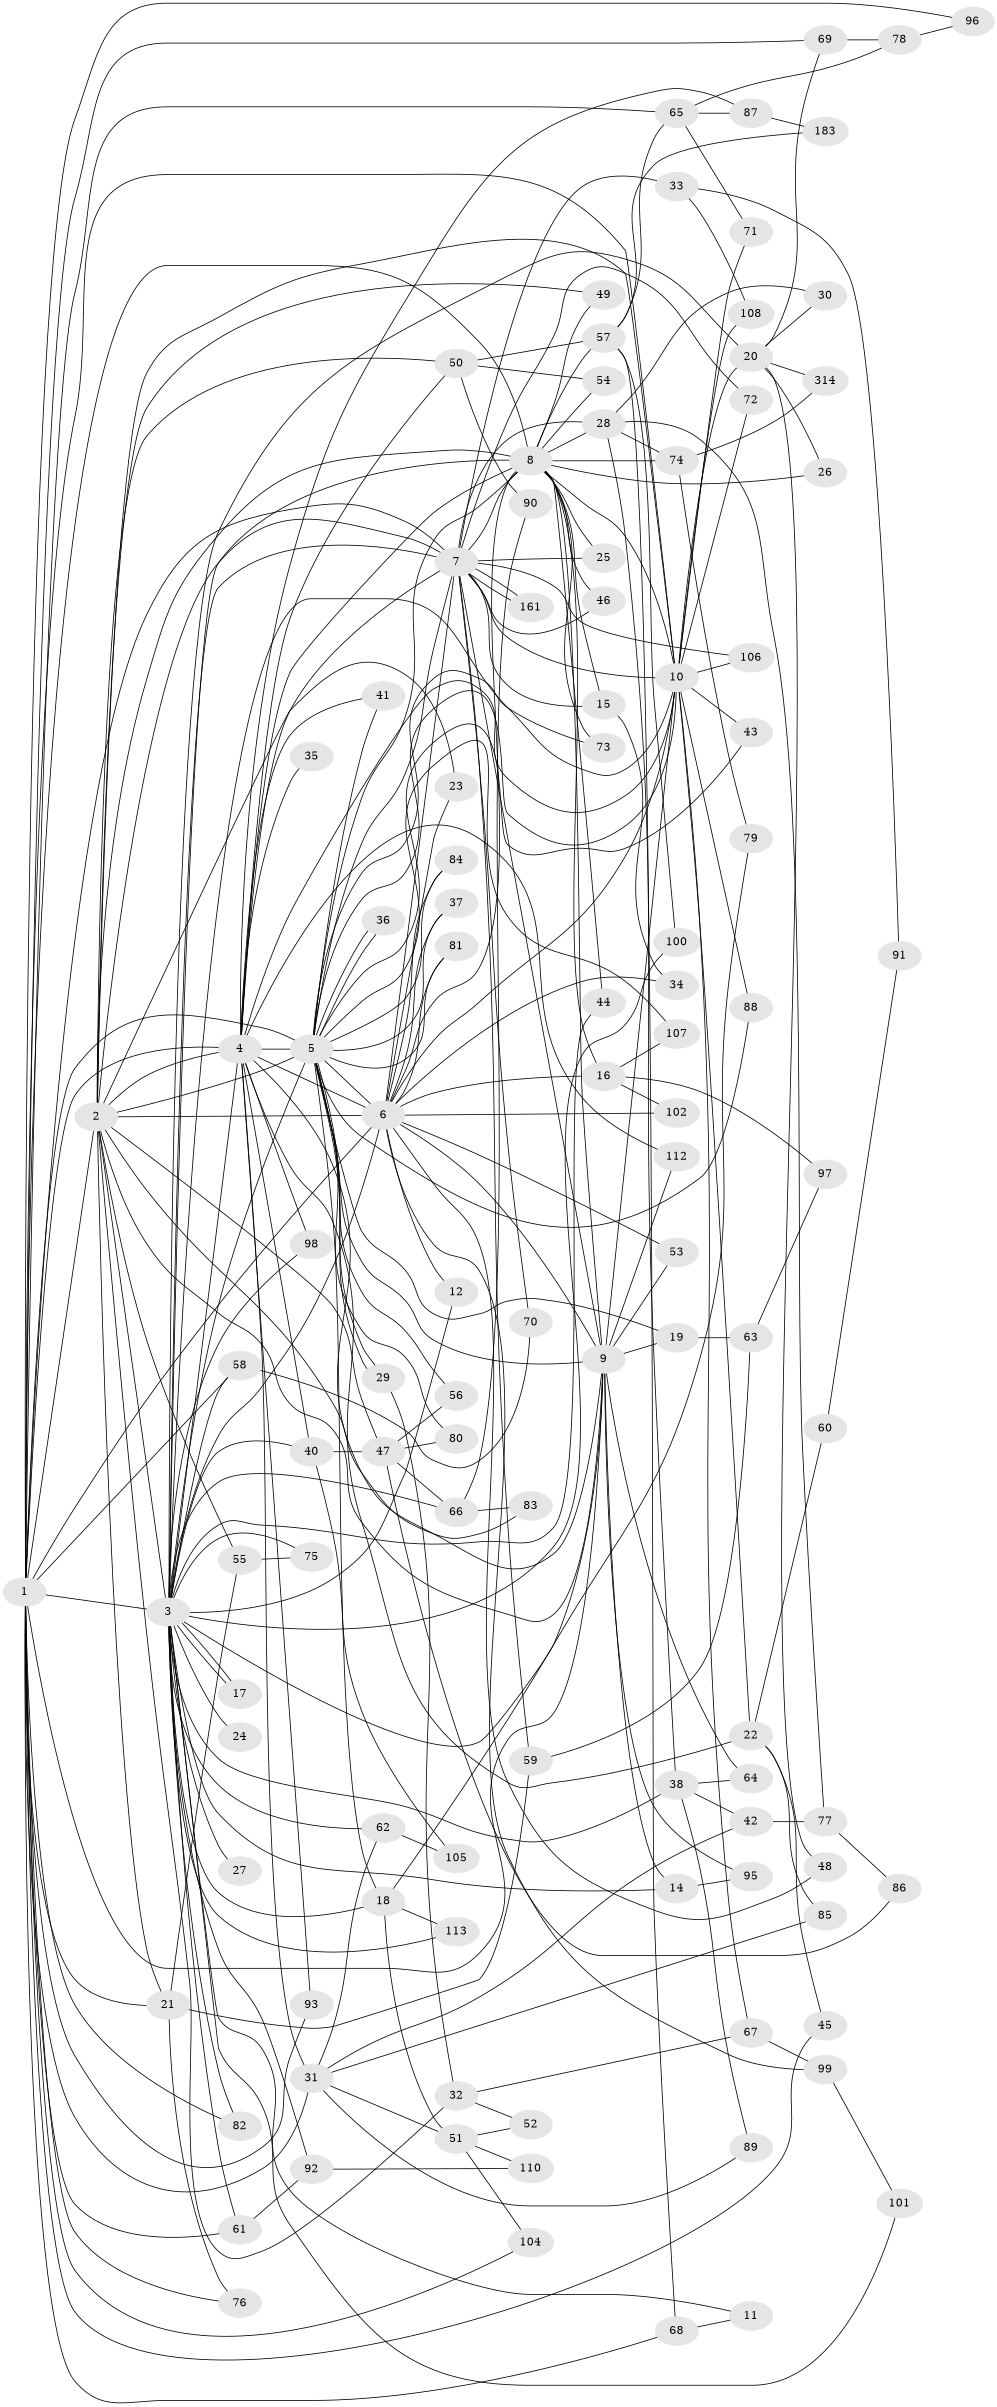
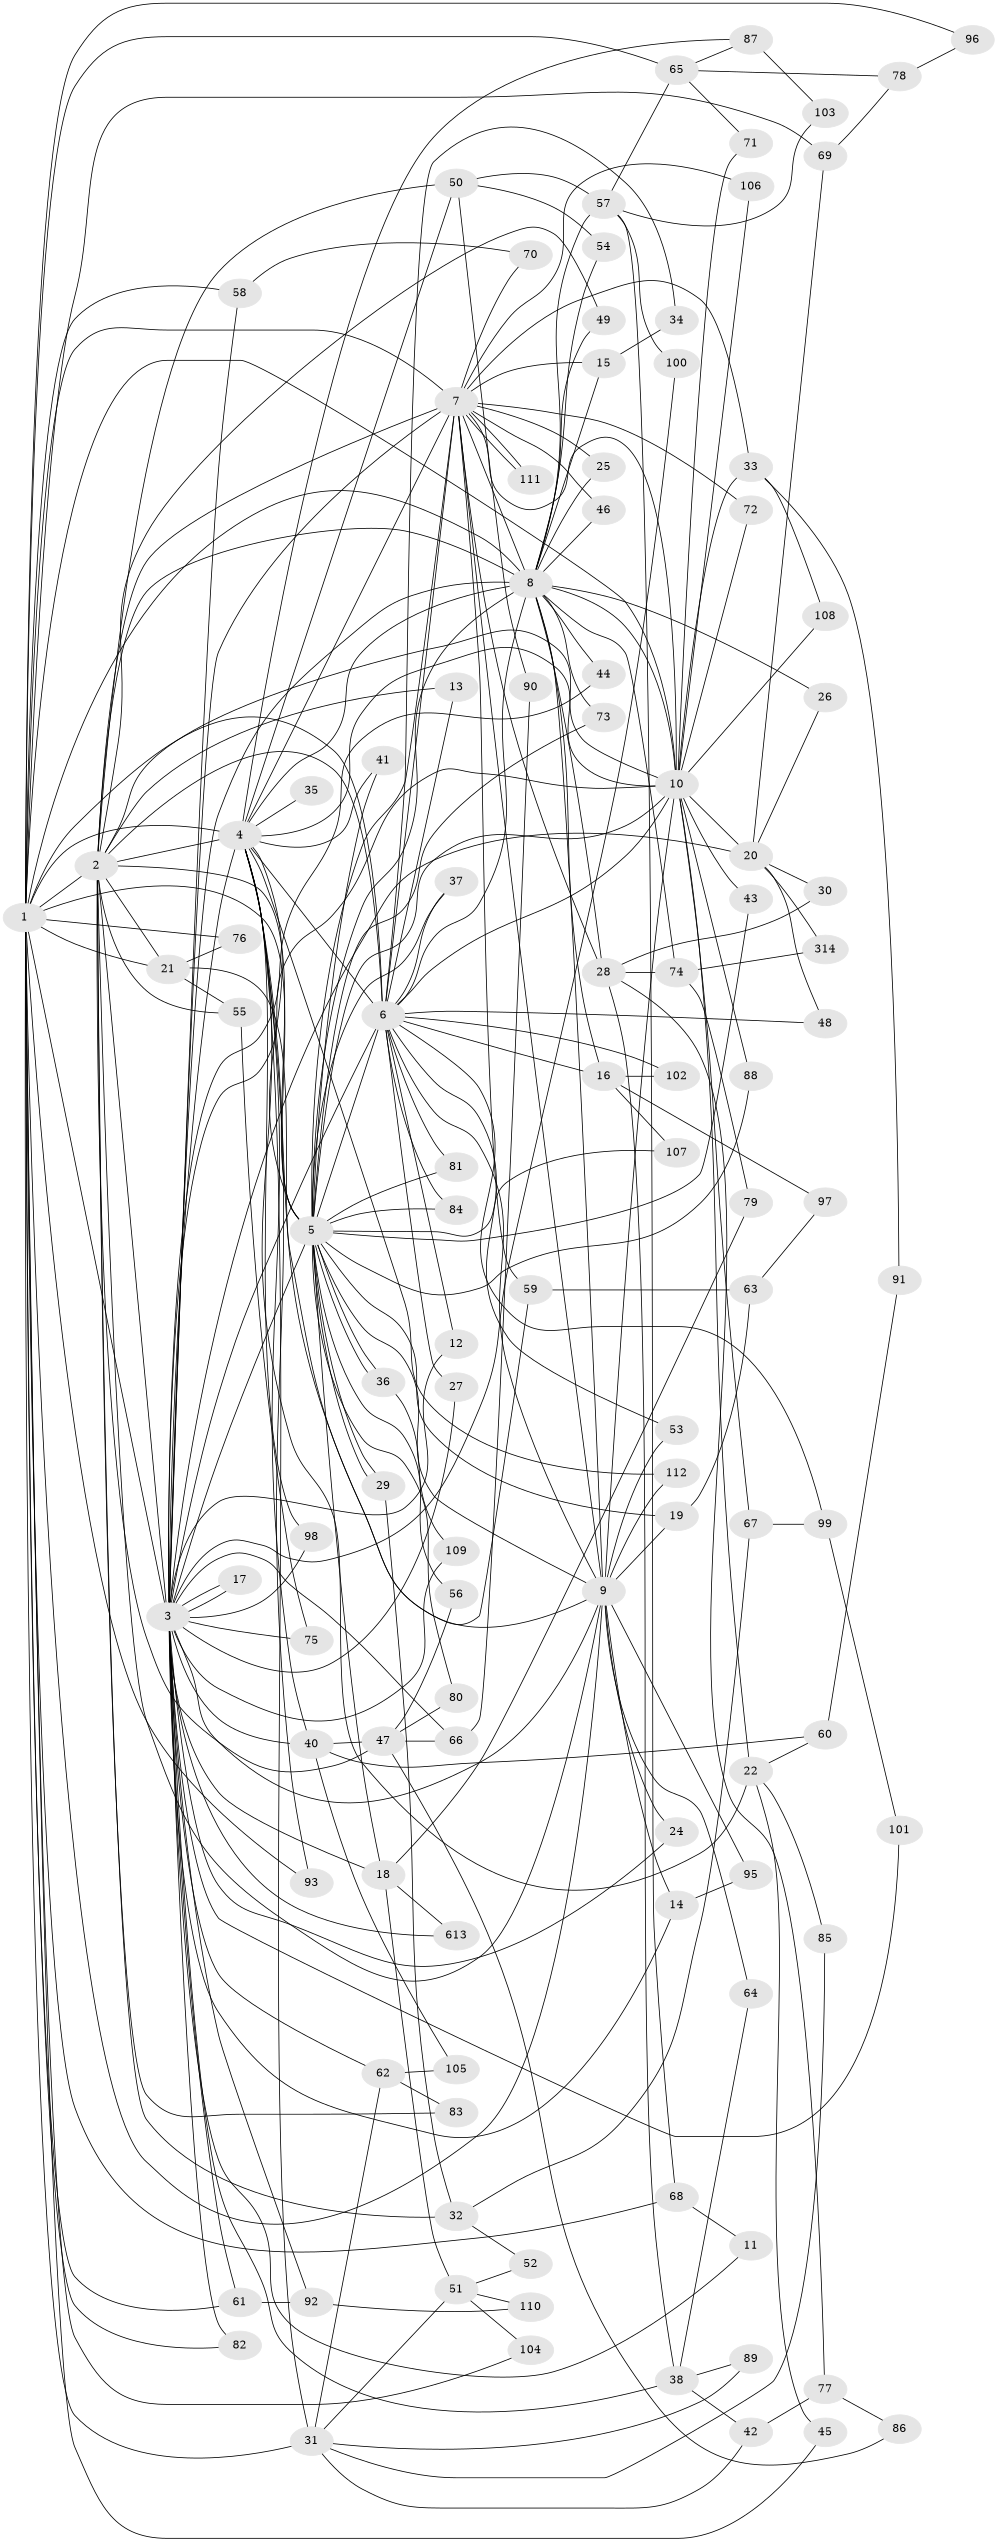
node "183": label "183" -> "103"
node "161": label "161" -> "111"
edge "33" -- "10": added
node "23": label "23" -> "13"
edge "6" -- "27": added
edge "83" -- "66": now "83" -- "62"
node "109": added
edge "60" -- "40": added
edge "9" -- "24": added
node "113": label "113" -> "613"
